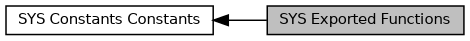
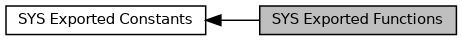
node "SYS Constants Constants": label "SYS Constants Constants" -> "SYS Exported Constants"
